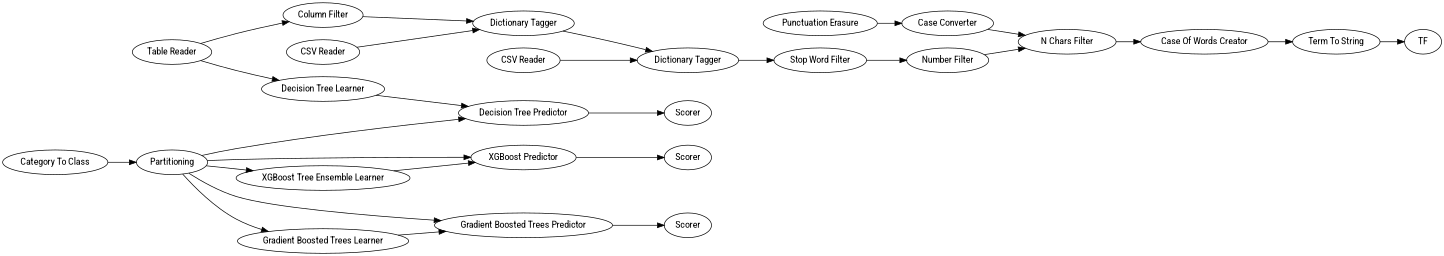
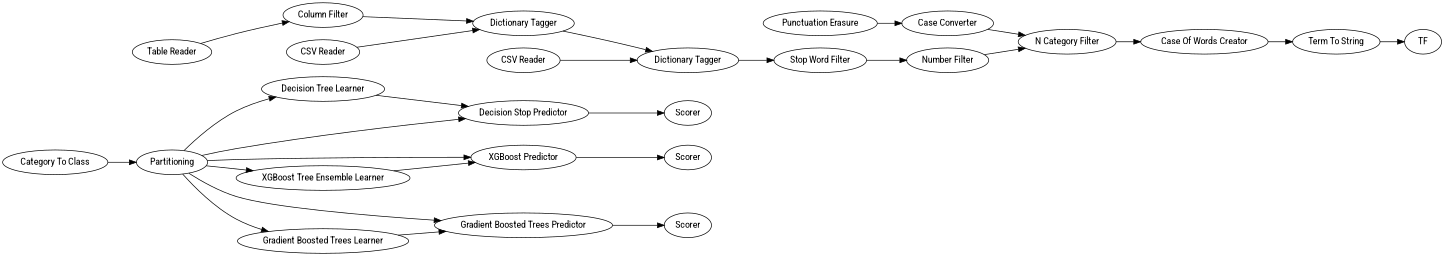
node "N Chars Filter": label "N Chars Filter" -> "N Category Filter"
edge "Table Reader" -> "Decision Tree Learner": now "Partitioning" -> "Decision Tree Learner"
node "Decision Tree Predictor": label "Decision Tree Predictor" -> "Decision Stop Predictor"
